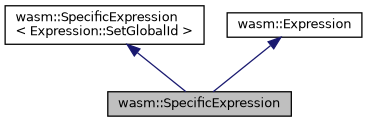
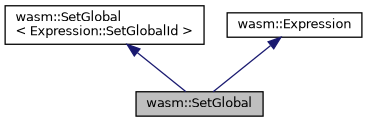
node "wasm::SpecificExpression < Expression::SetGlobalId >": label "wasm::SpecificExpression < Expression::SetGlobalId >" -> "wasm::SetGlobal < Expression::SetGlobalId >"
node "wasm::SpecificExpression": label "wasm::SpecificExpression" -> "wasm::SetGlobal"
